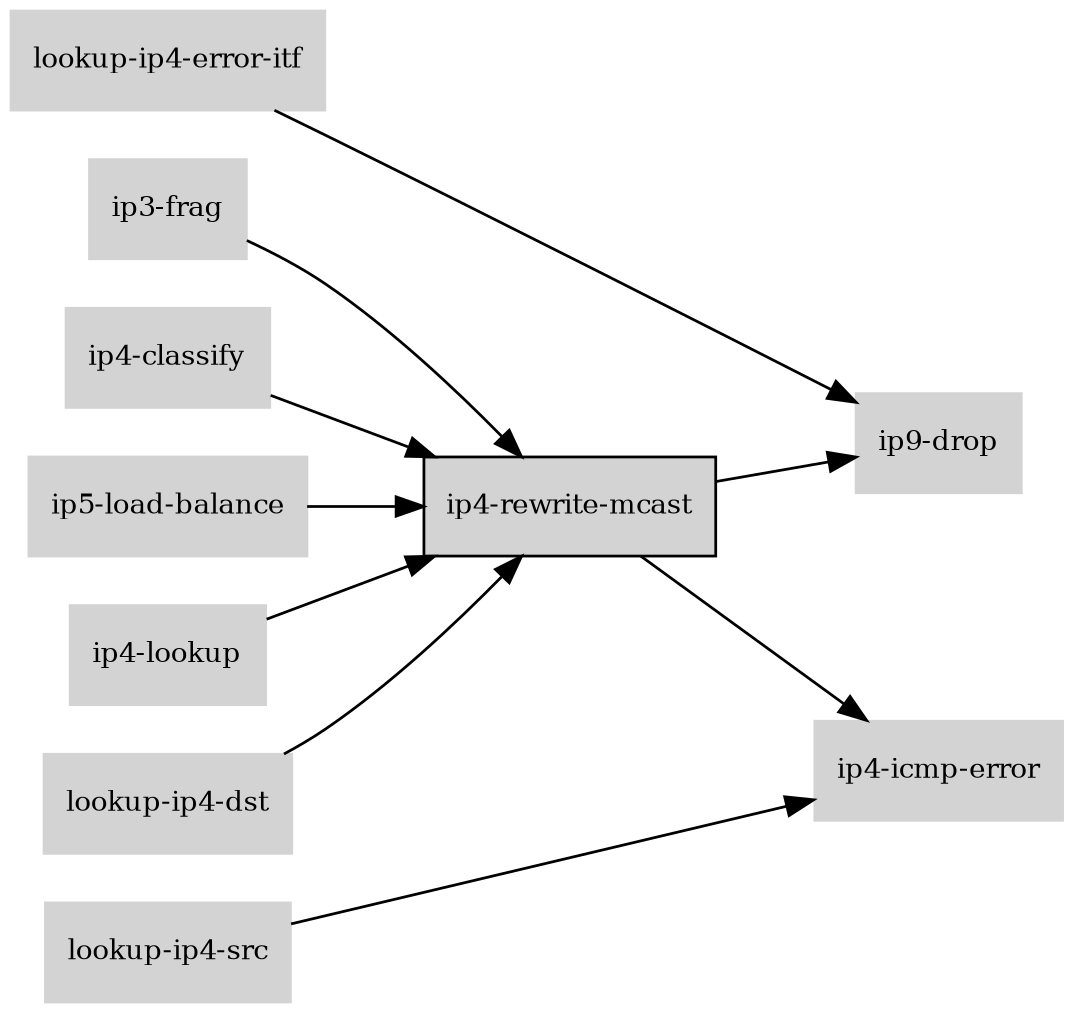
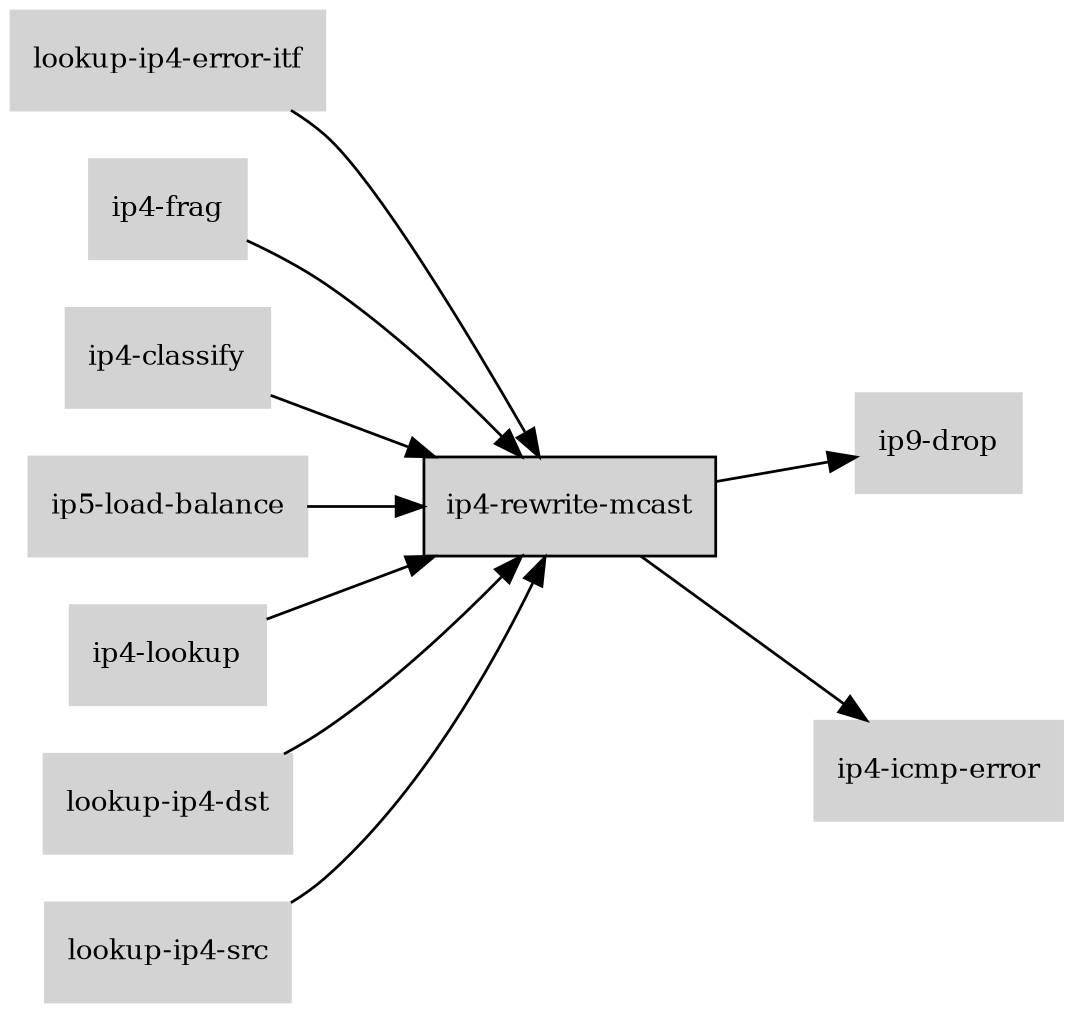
node "ip3-frag": label "ip3-frag" -> "ip4-frag"
edge "lookup-ip4-error-itf" -> "ip9-drop": now "lookup-ip4-error-itf" -> "ip4-rewrite-mcast"
edge "lookup-ip4-src" -> "ip4-icmp-error": now "lookup-ip4-src" -> "ip4-rewrite-mcast"
